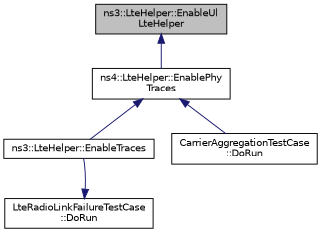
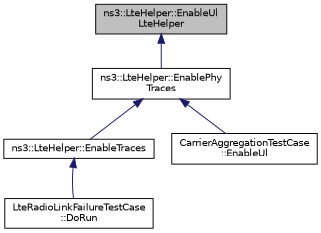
node "ns4::LteHelper::EnablePhy Traces": label "ns4::LteHelper::EnablePhy Traces" -> "ns3::LteHelper::EnablePhy Traces"
node "CarrierAggregationTestCase ::DoRun": label "CarrierAggregationTestCase ::DoRun" -> "CarrierAggregationTestCase ::EnableUl"
edge "ns3::LteHelper::EnableTraces" -> "LteRadioLinkFailureTestCase ::DoRun": reversed
